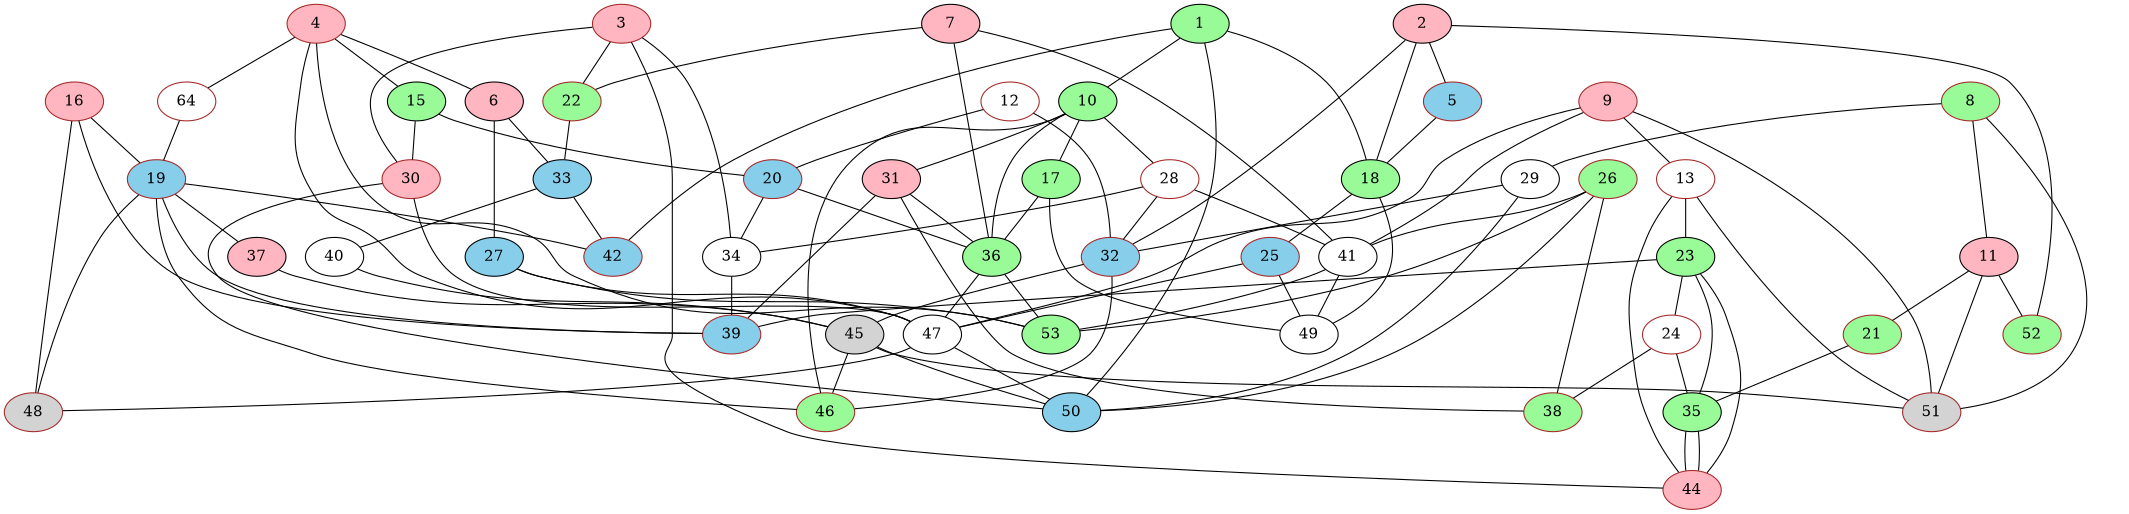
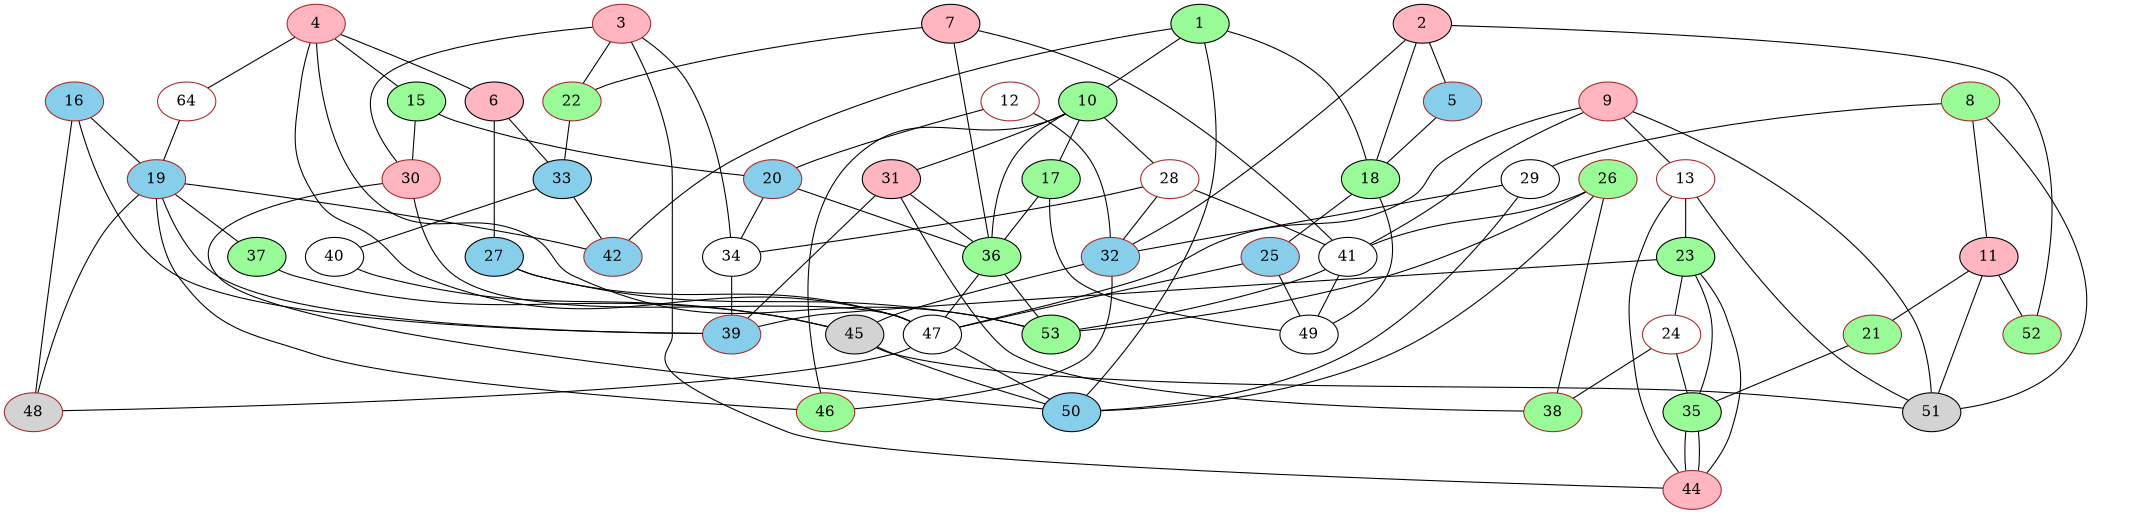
node "16": fillcolor lightpink -> skyblue
node "37": fillcolor lightpink -> palegreen
edge "45" -- "46": removed
node "51": color brown -> black
